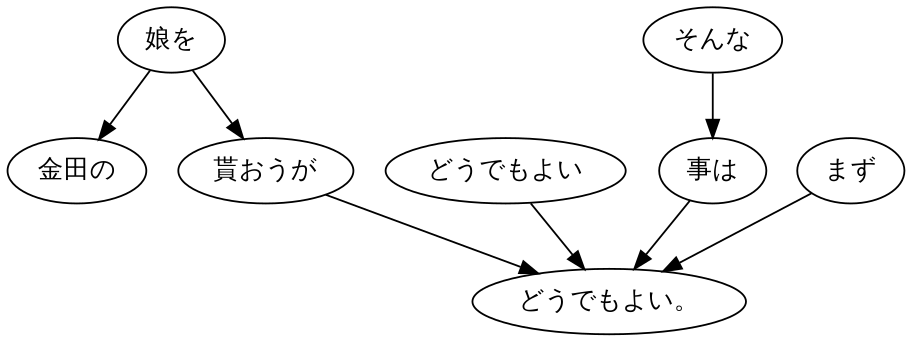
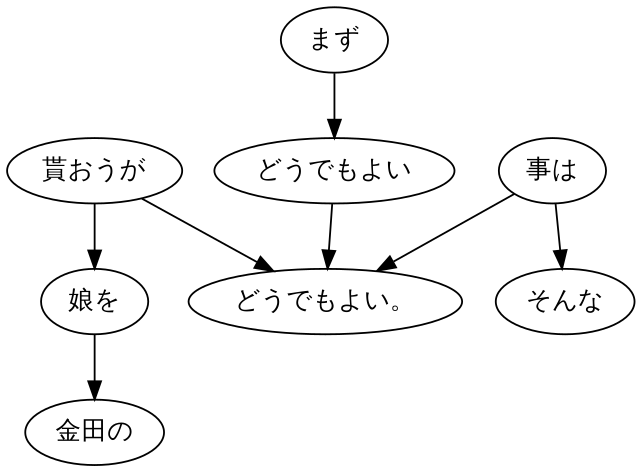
edge "そんな" -> "事は": reversed
edge "娘を" -> "貰おうが": reversed
edge "まず" -> "どうでもよい。": now "まず" -> "どうでもよい"
